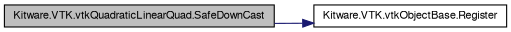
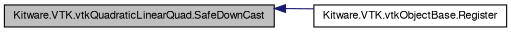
edge "Kitware.VTK.vtkQuadraticLinearQuad.SafeDownCast" -> "Kitware.VTK.vtkObjectBase.Register": reversed
